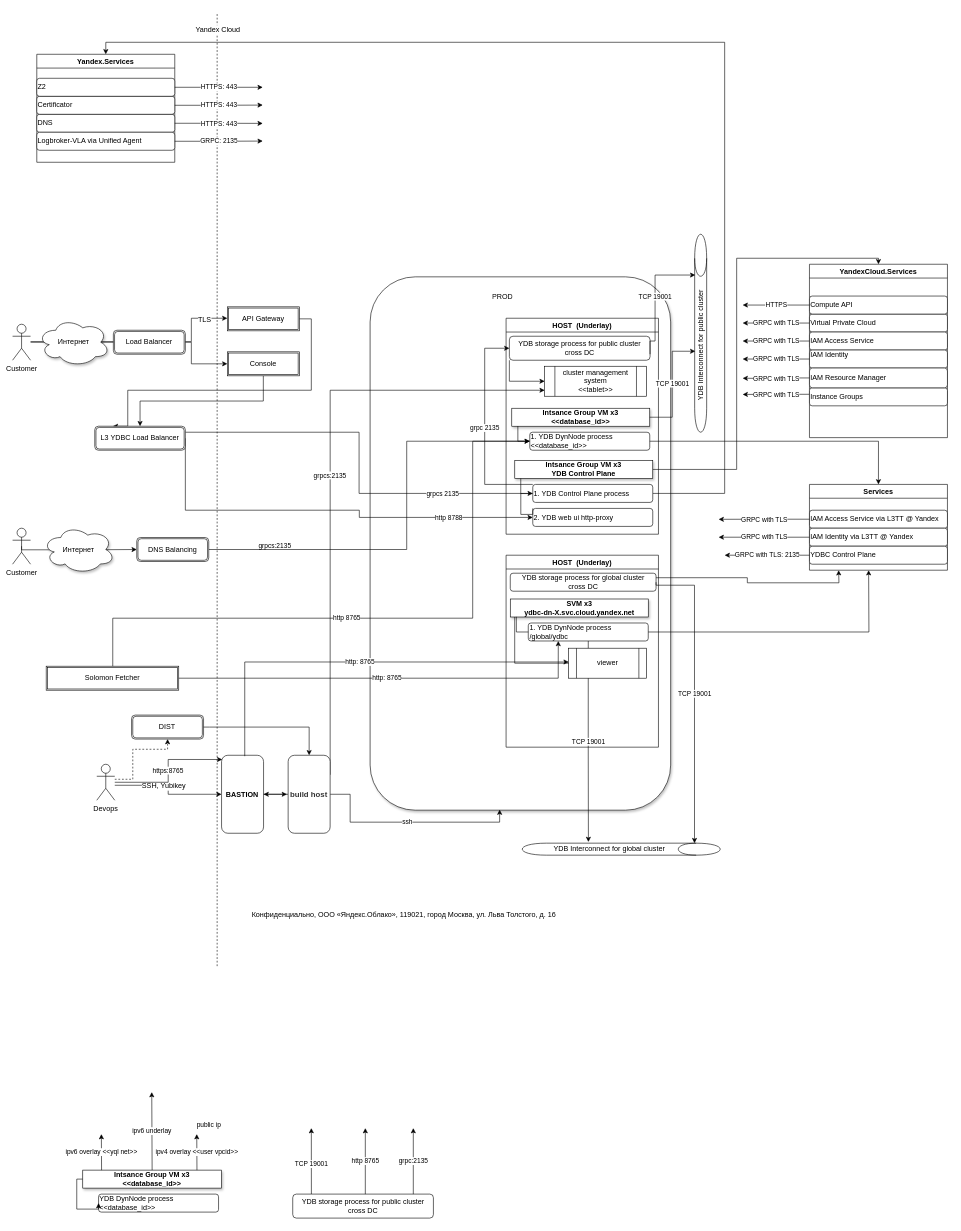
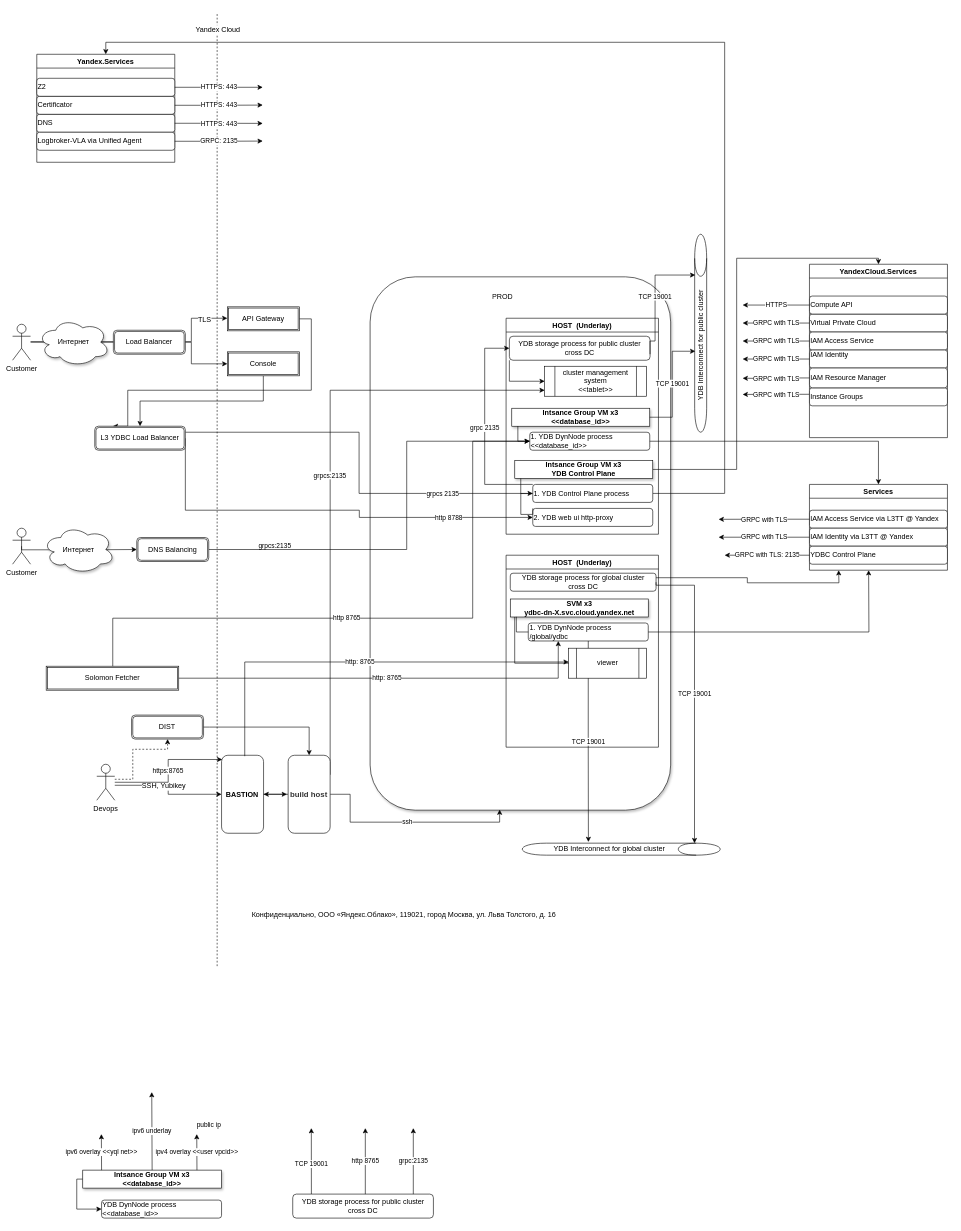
node "YDB DynNode process <<database_id>>": moved (158, 1203) -> (161, 1209)
